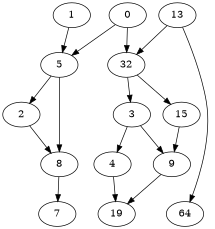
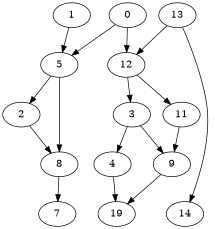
node "32": label "32" -> "12"
node "15": label "15" -> "11"
node "64": label "64" -> "14"
